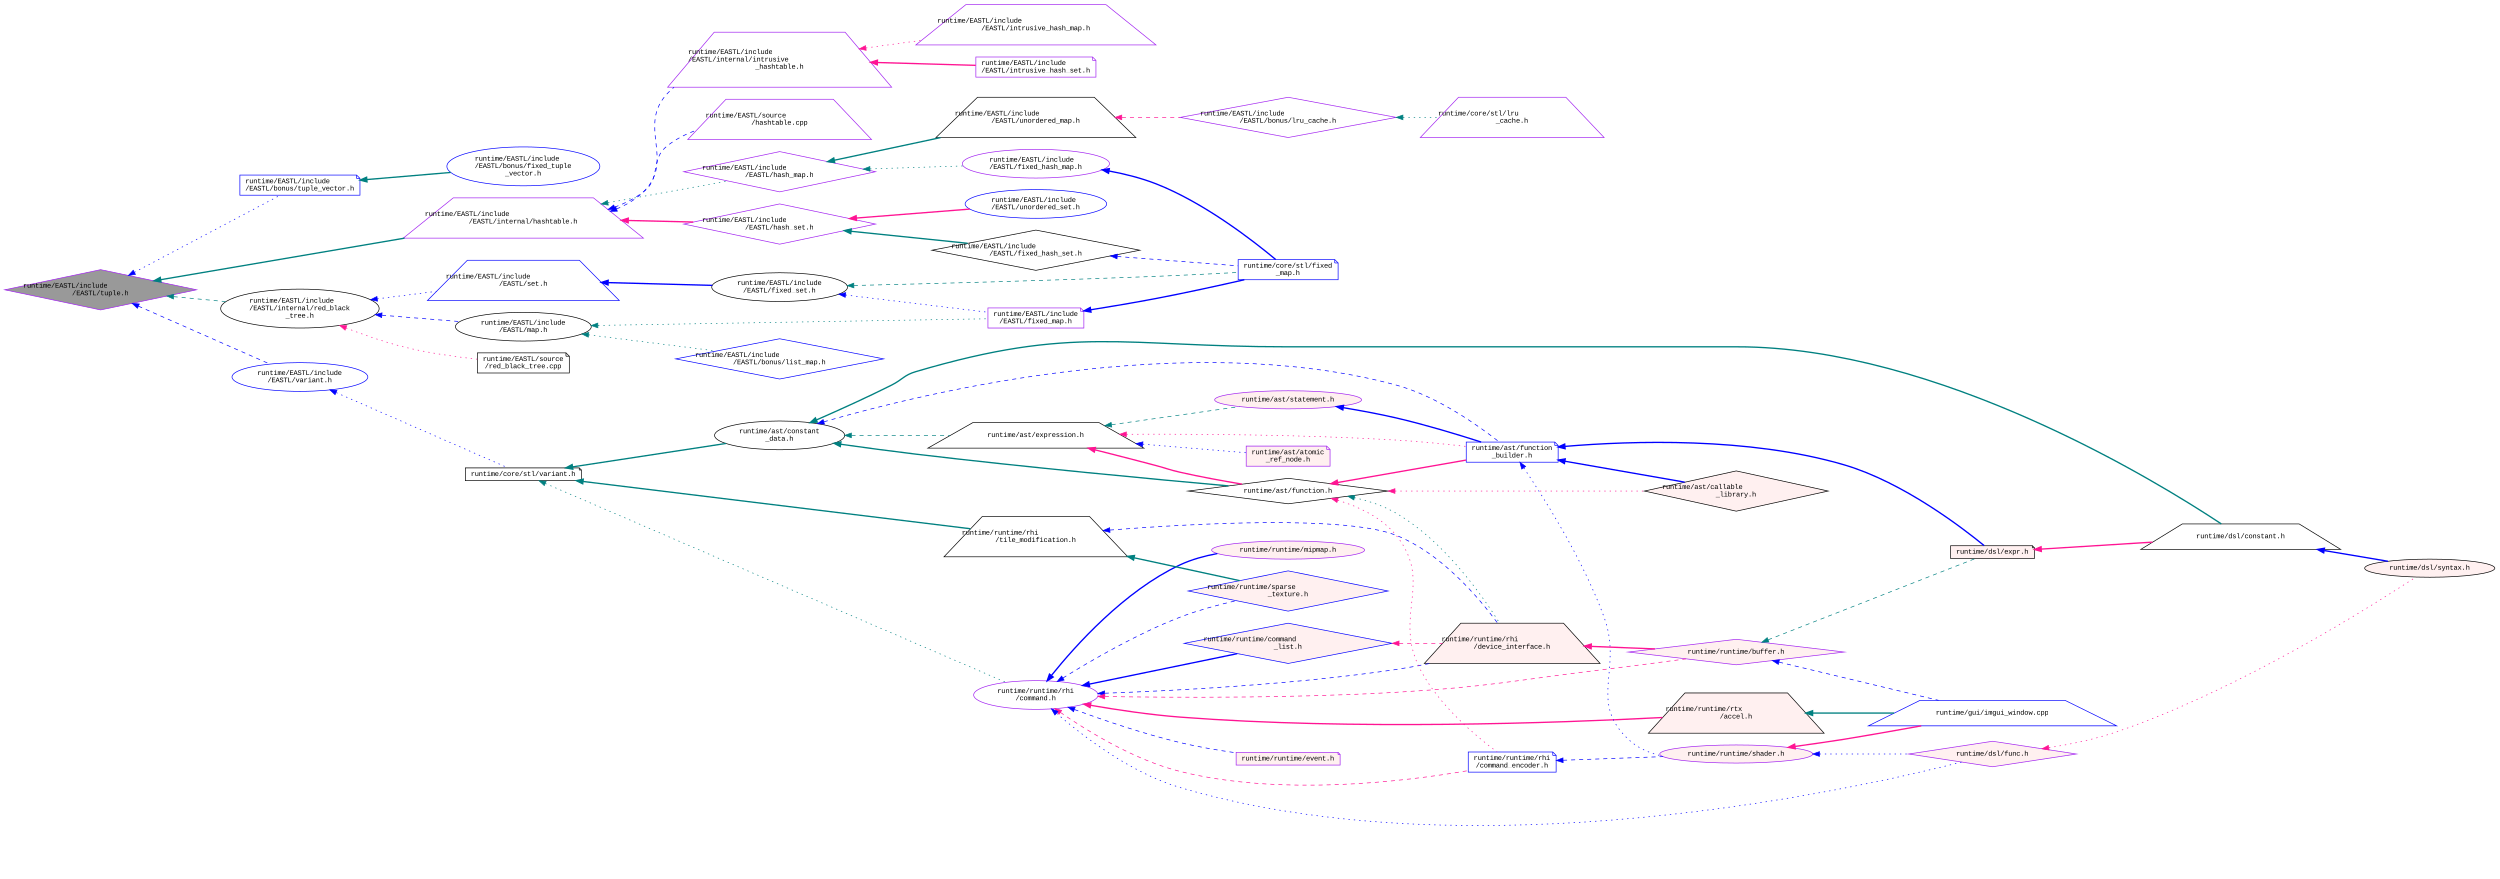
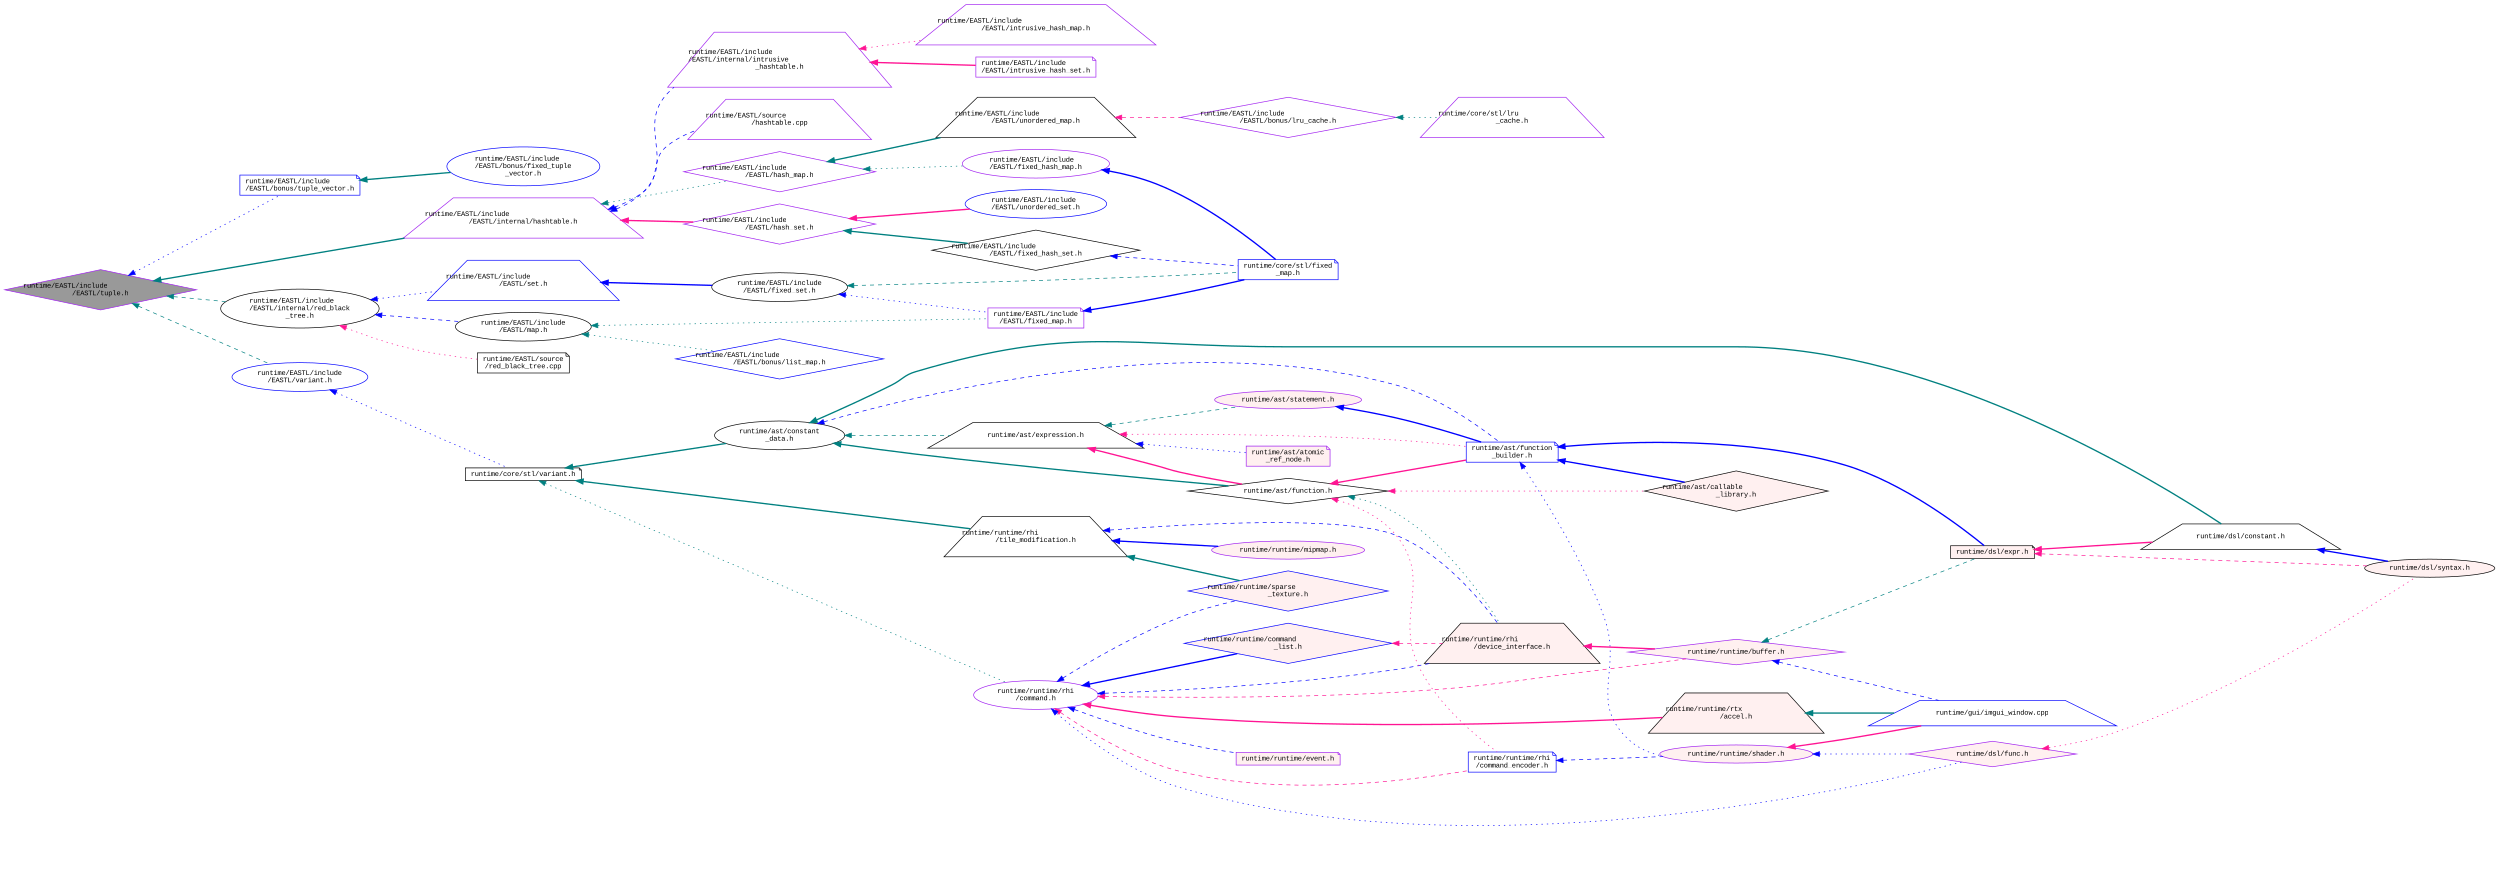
edge "runtime/EASTL/include /EASTL/variant.h" -> "runtime/EASTL/include /EASTL/tuple.h": color blue -> teal
edge "runtime/dsl/syntax.h" -> "runtime/dsl/expr.h": added
edge "runtime/runtime/mipmap.h" -> "runtime/runtime/rhi /command.h": now "runtime/runtime/mipmap.h" -> "runtime/runtime/rhi /tile_modification.h"
